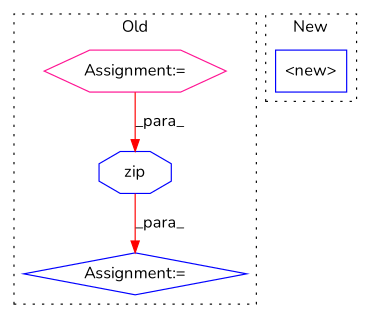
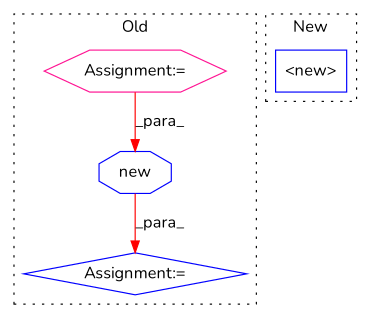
node "zip": label "zip" -> "new"
